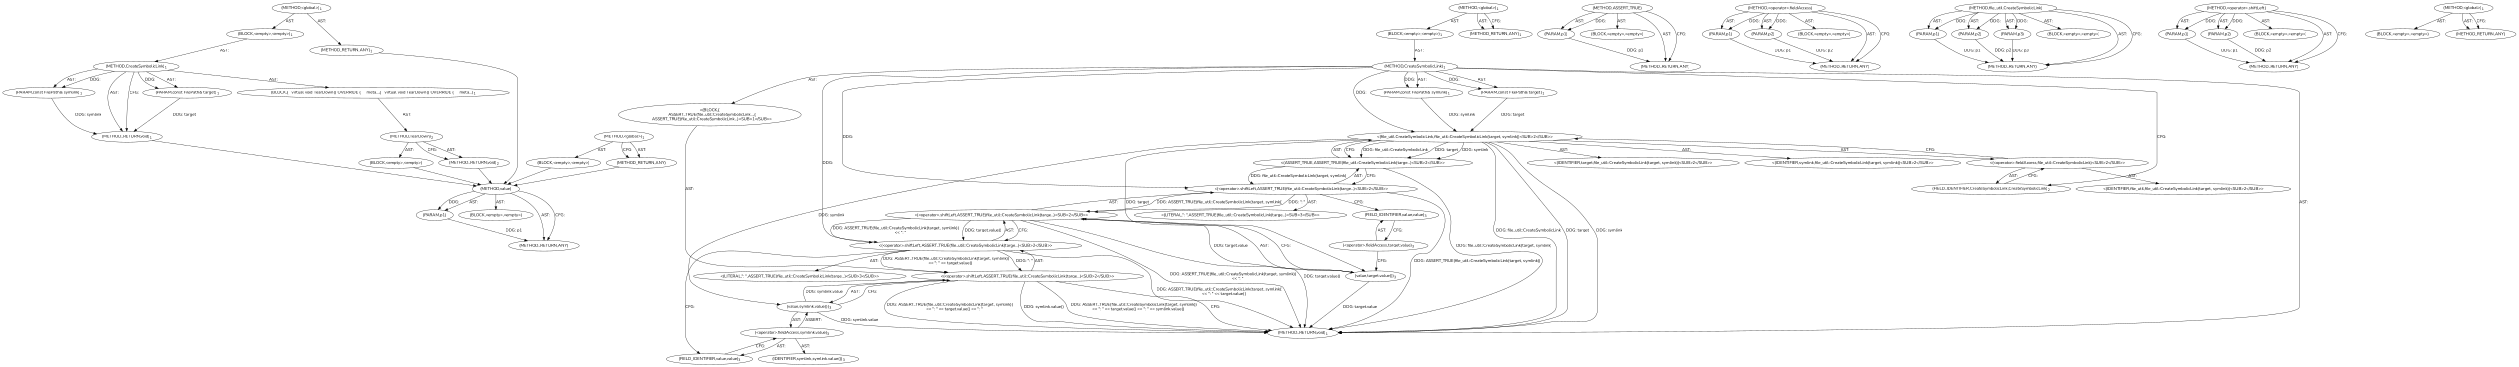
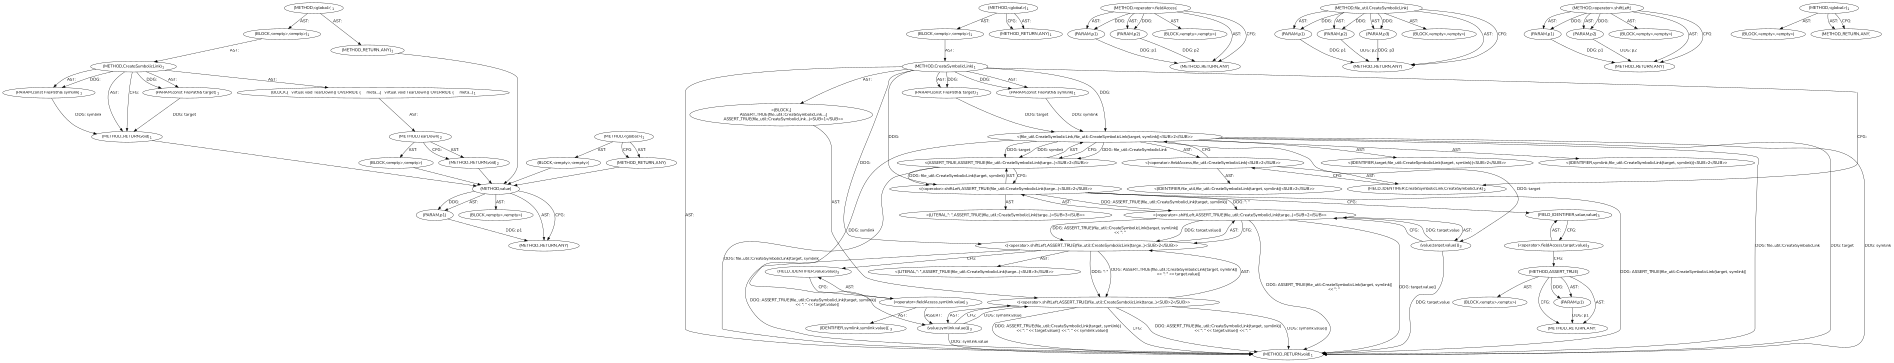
edge "(<operator>.fieldAccess,target.value)" -> "(value,target.value())": now "(<operator>.fieldAccess,target.value)" -> "(METHOD,ASSERT_TRUE)"
edge "(value,symlink.value())" -> "(<operator>.fieldAccess,symlink.value)": removed, label "AST:"
